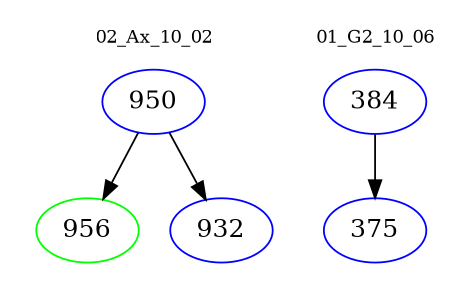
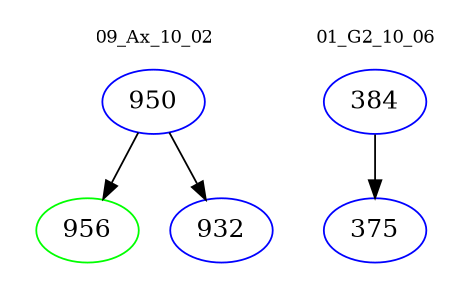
cluster "02_Ax_10_02": label "02_Ax_10_02" -> "09_Ax_10_02"
